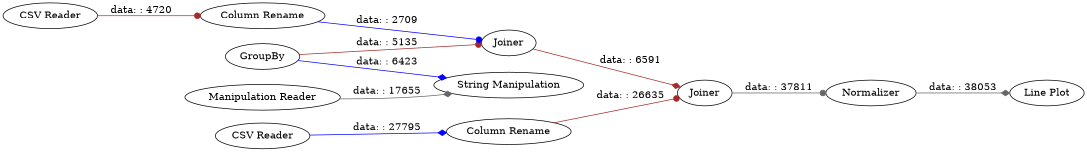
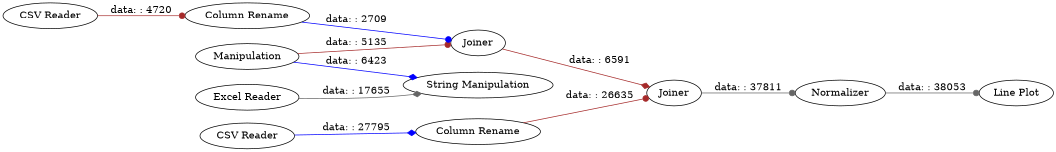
node "GroupBy": label "GroupBy" -> "Manipulation"
edge "Normalizer" -> "Line Plot": arrowhead diamond -> dot
node "Manipulation Reader": label "Manipulation Reader" -> "Excel Reader"
